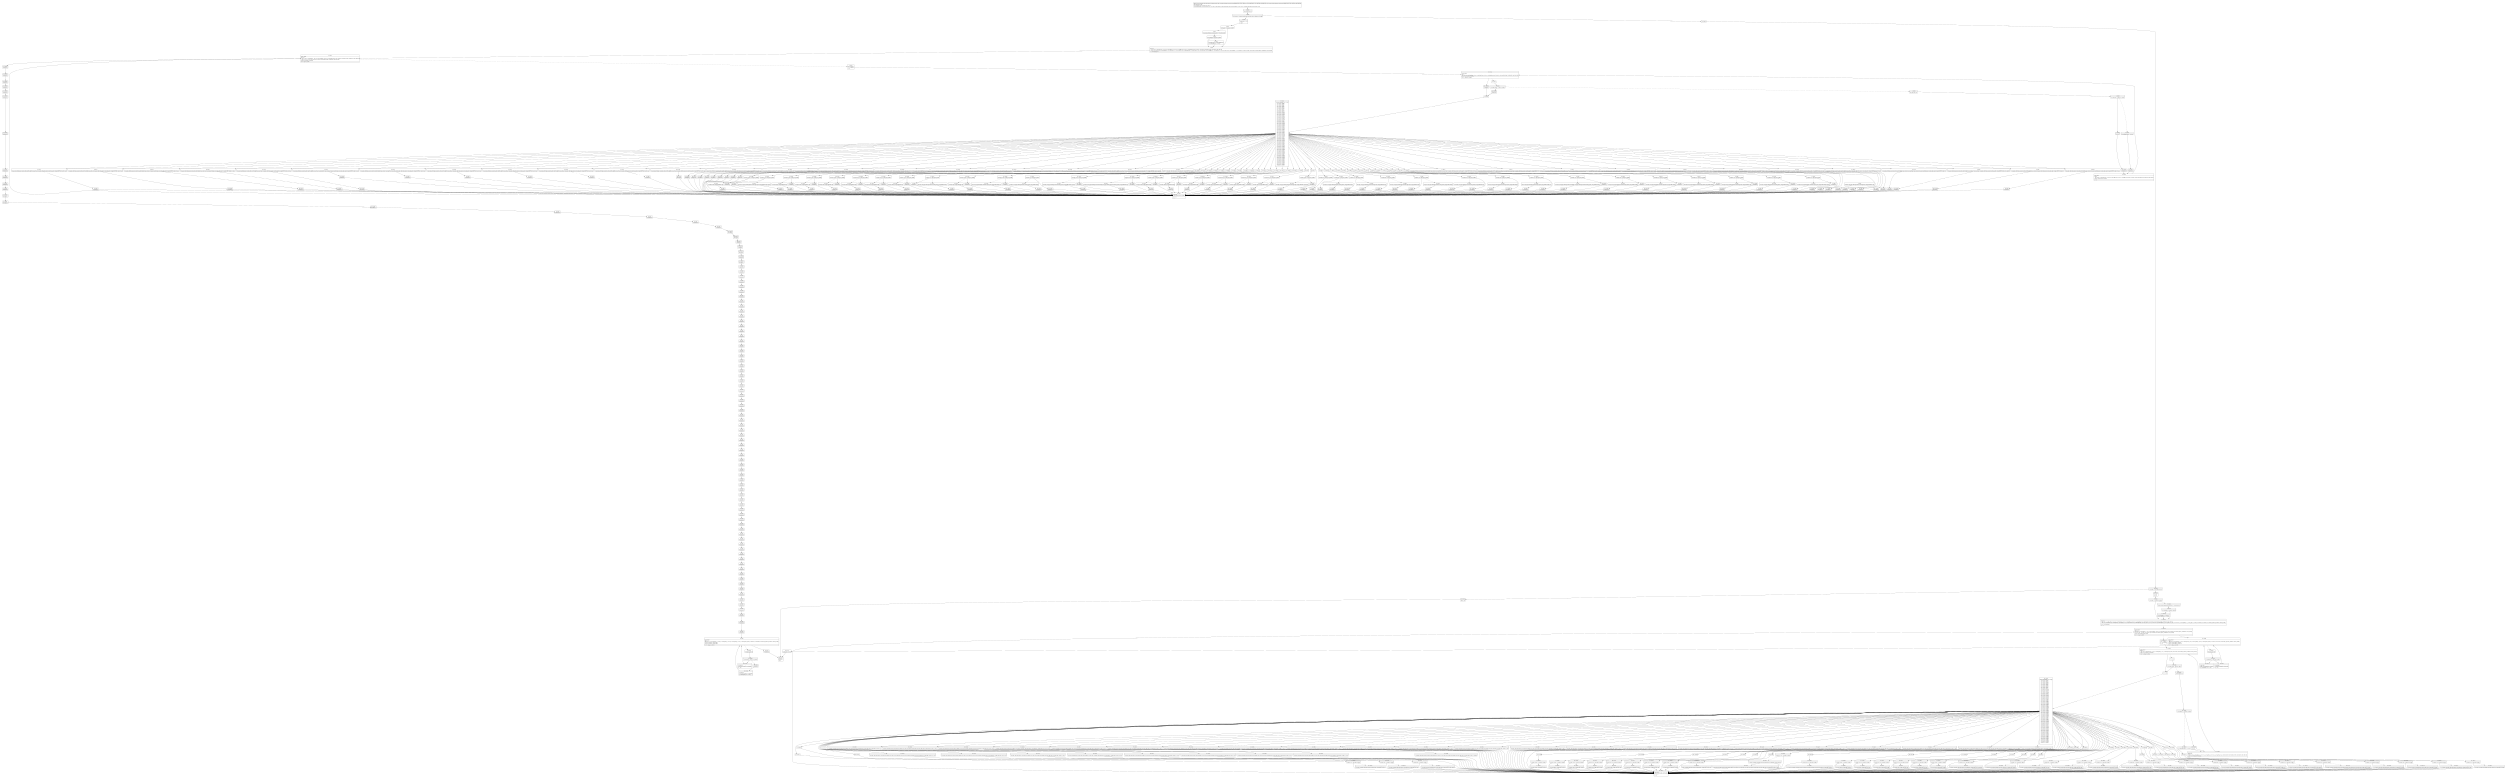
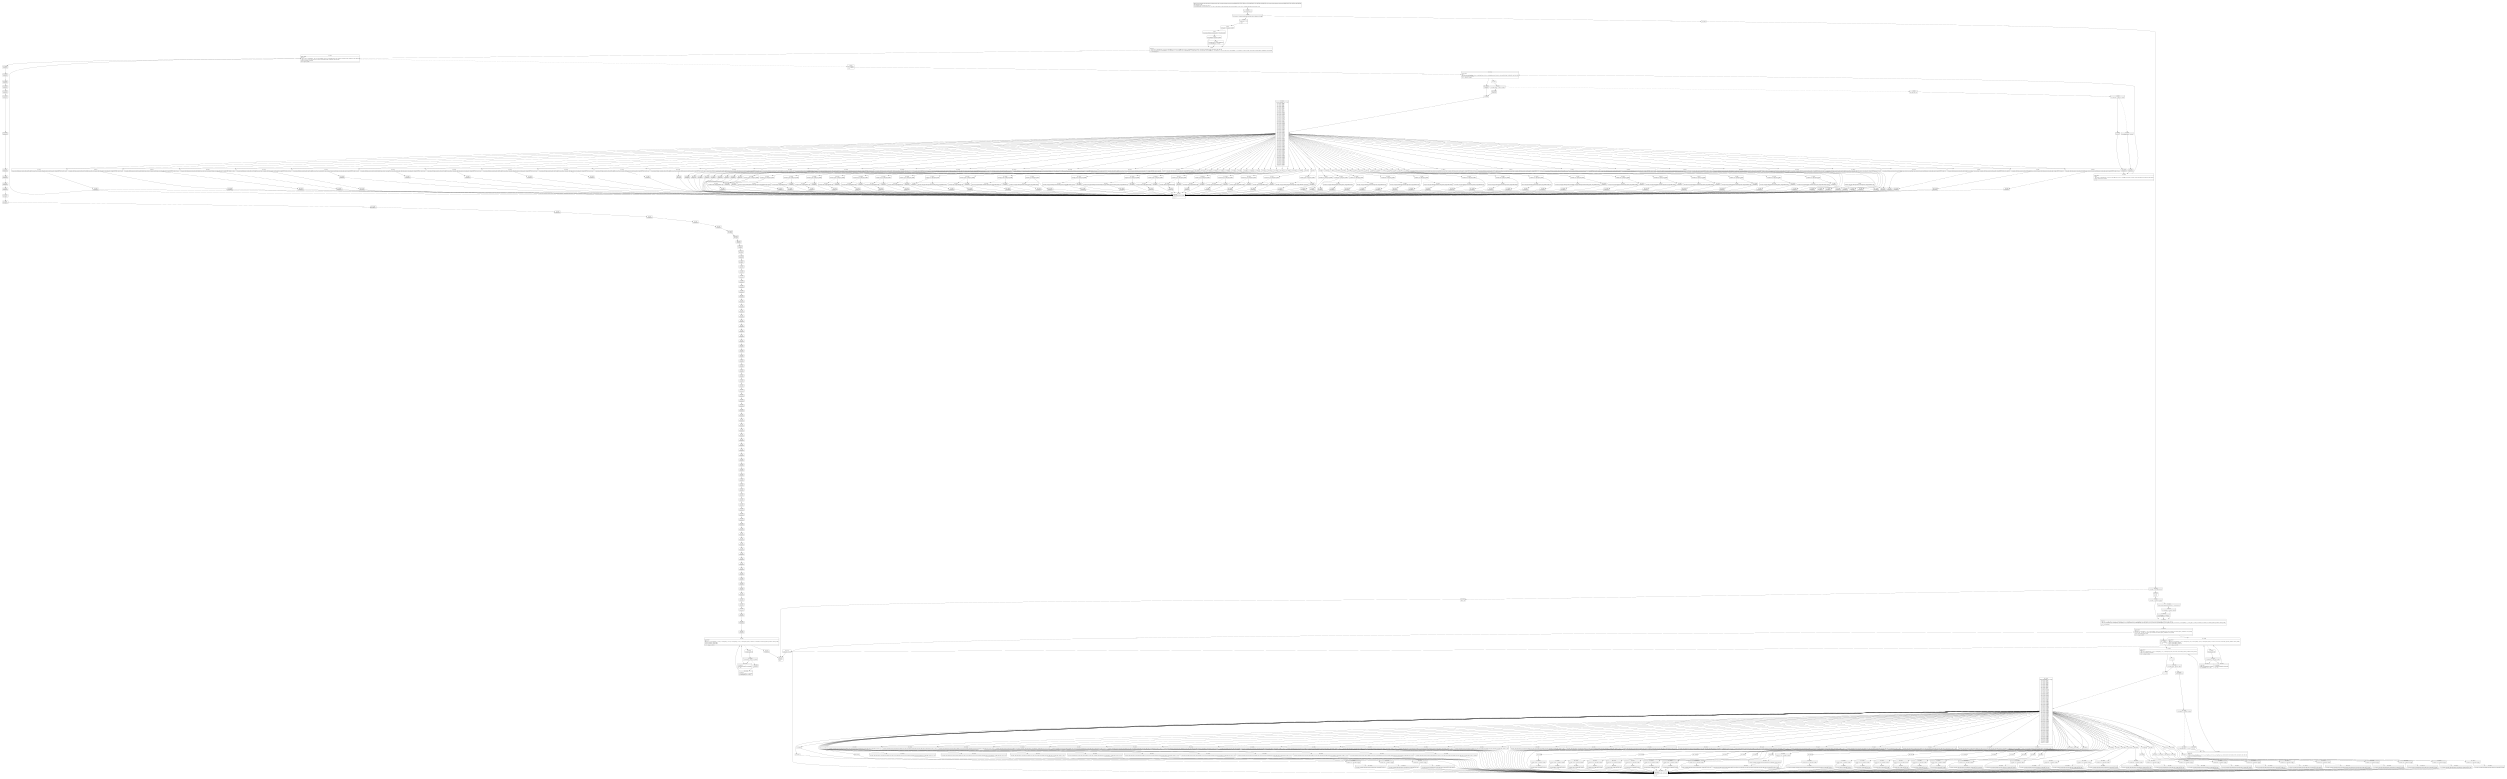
node "250: 0x087b": added
